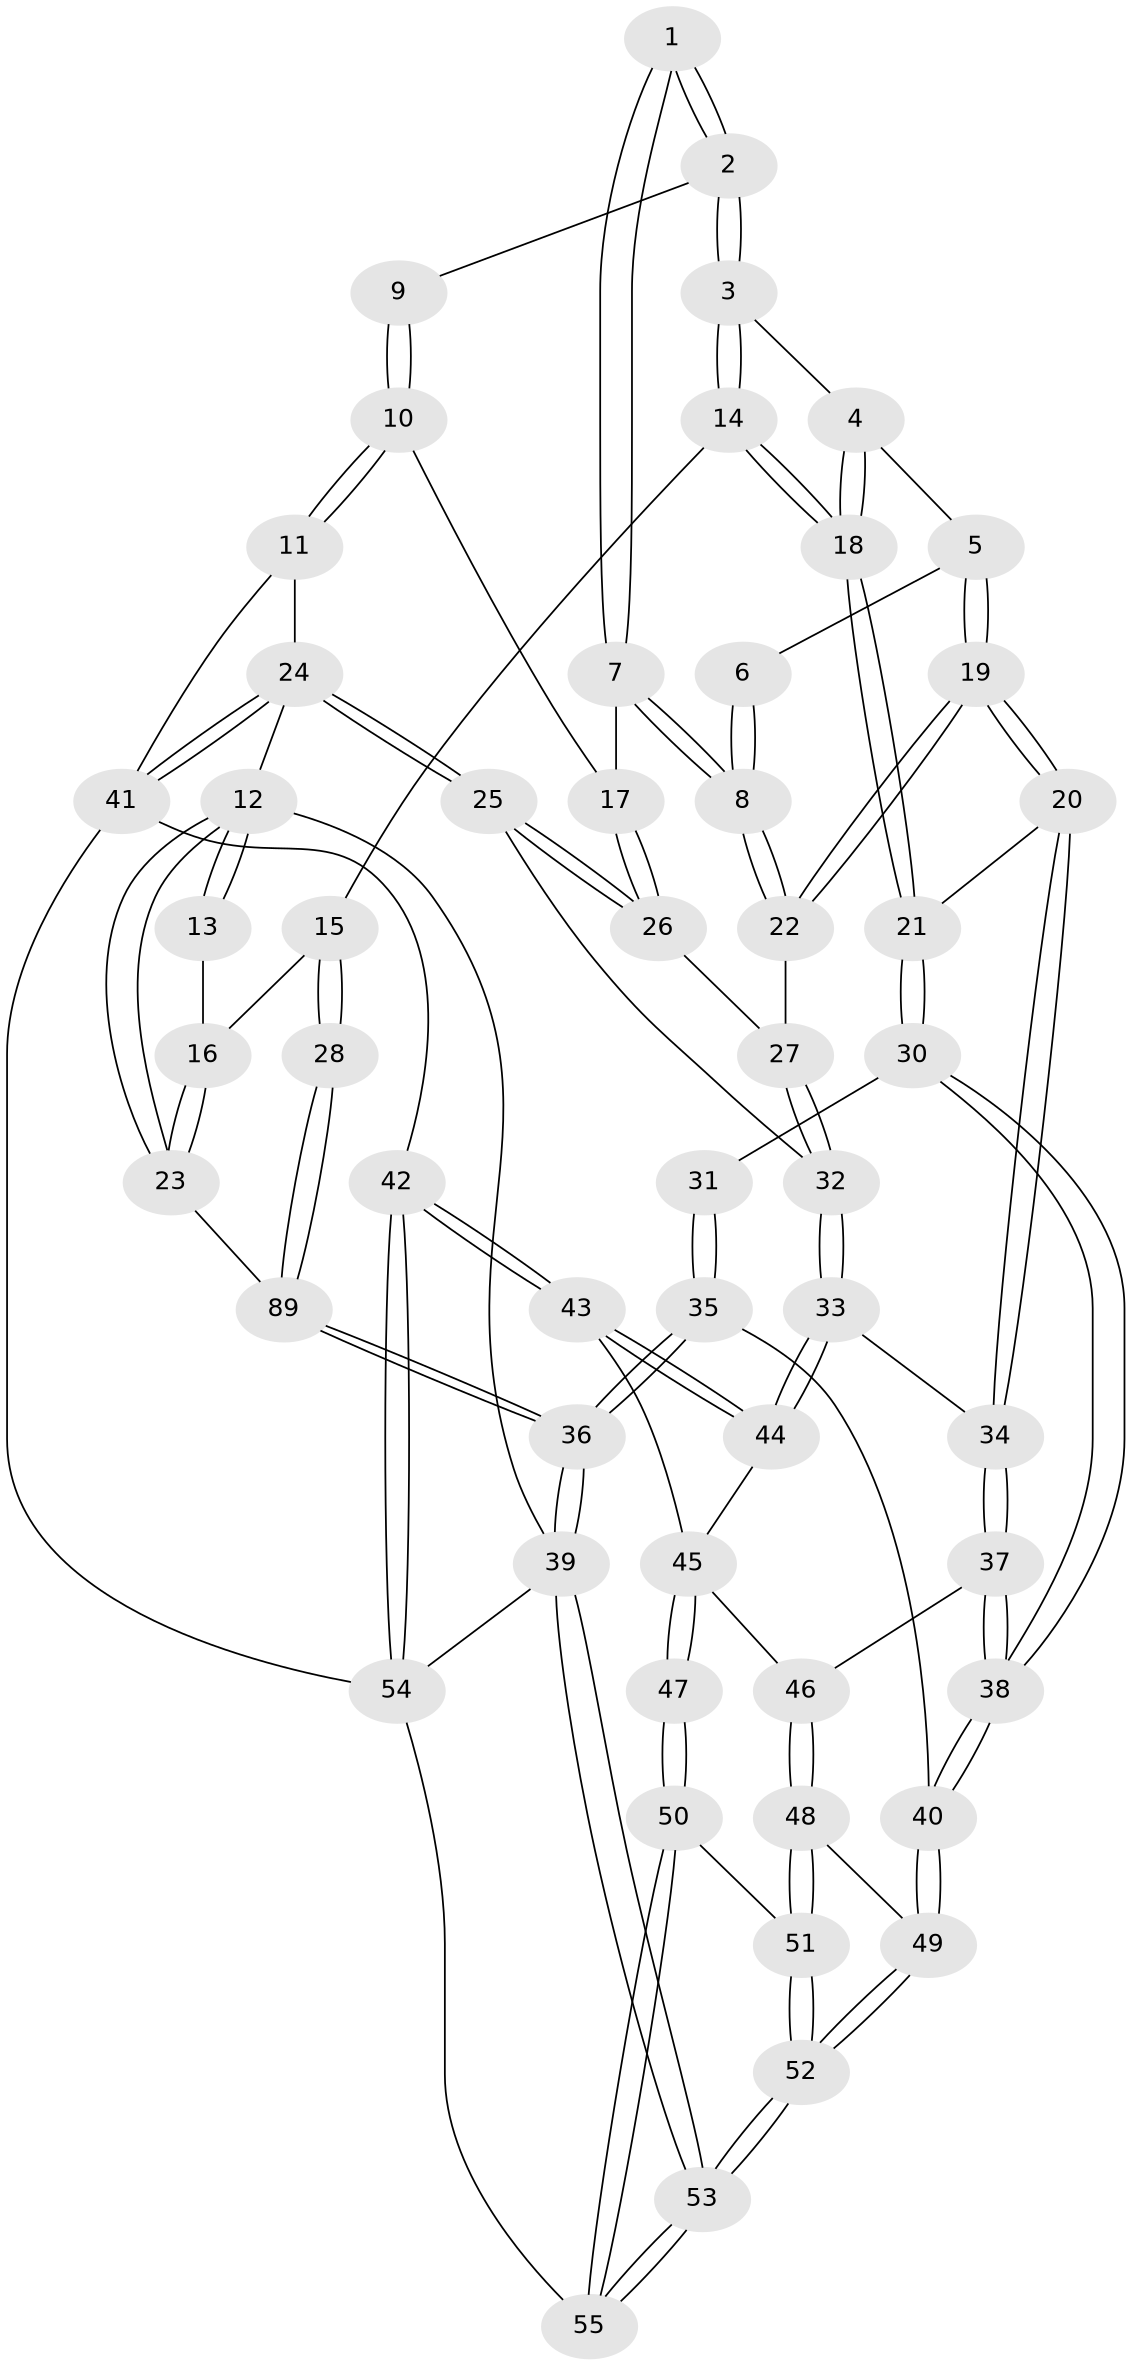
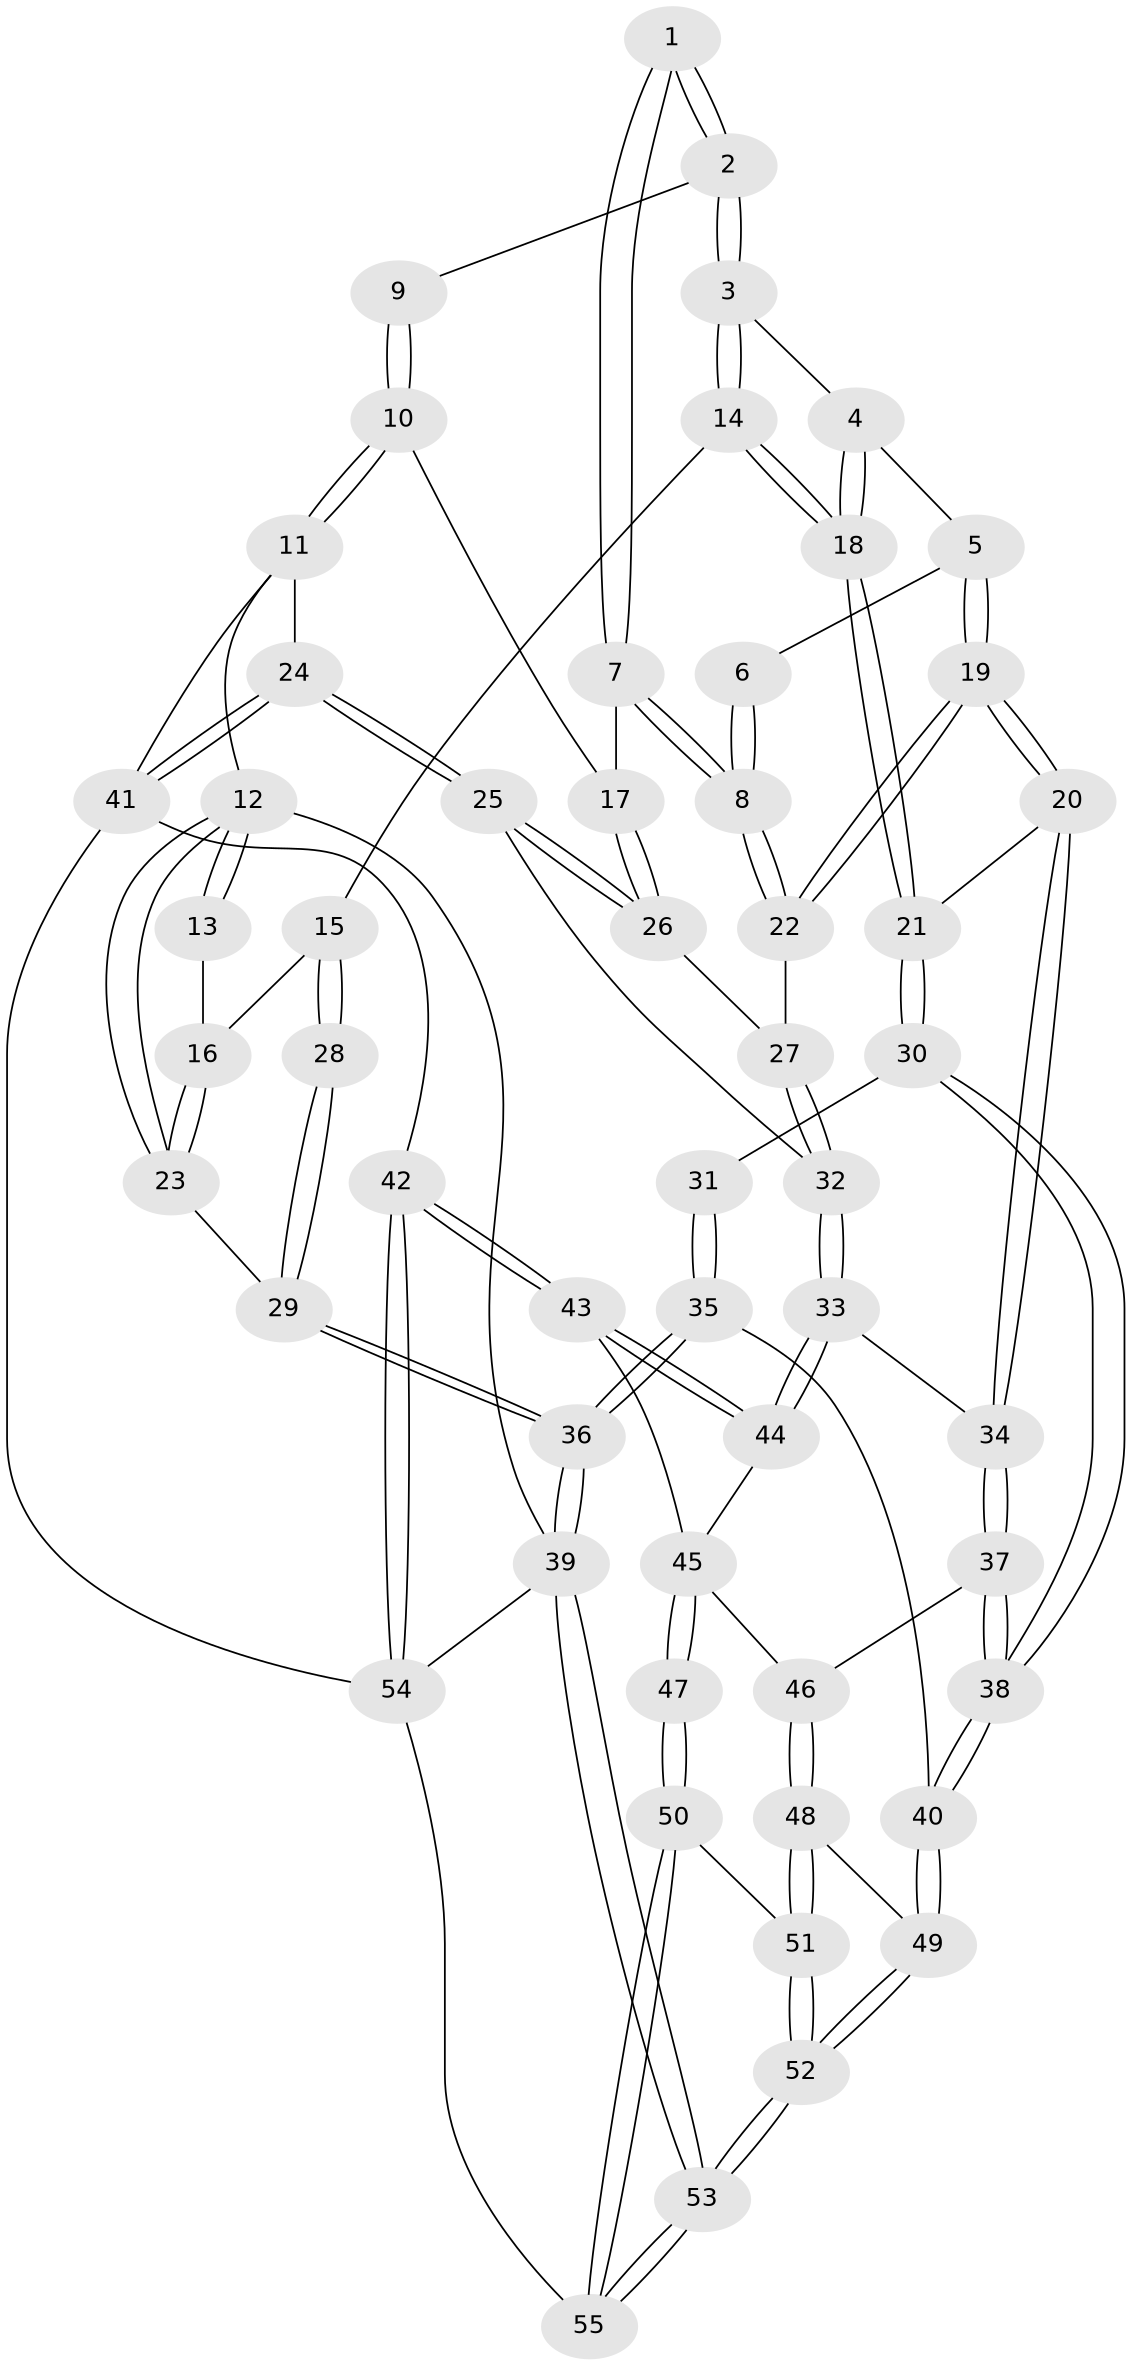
edge "24" -- "12": now "11" -- "12"
node "89": label "89" -> "29"
